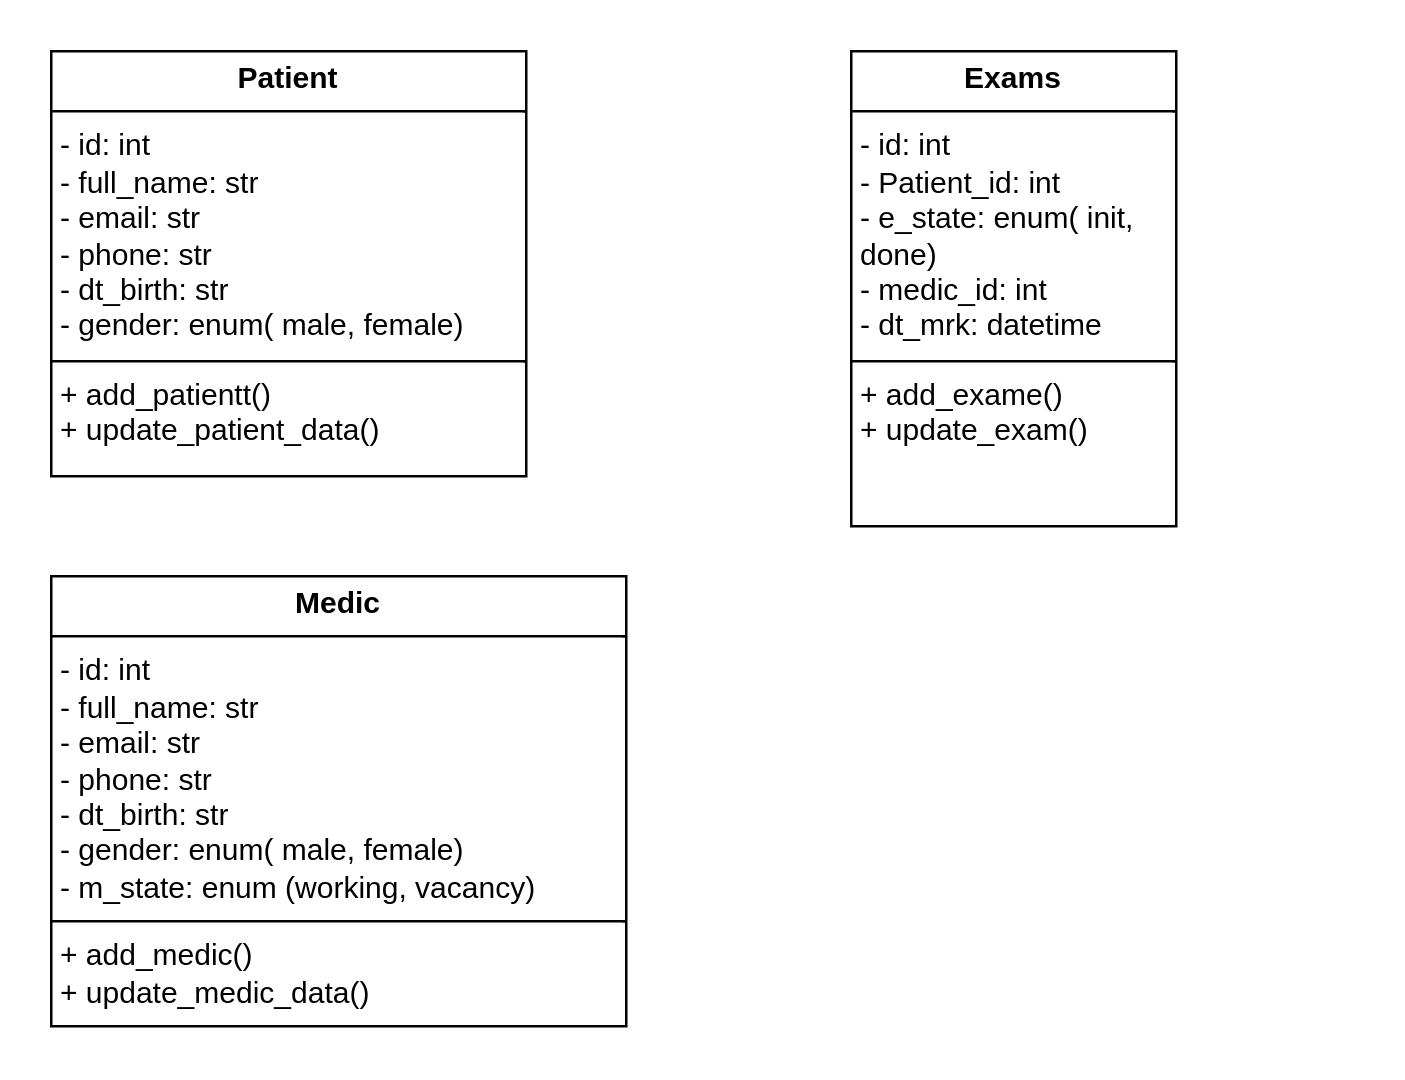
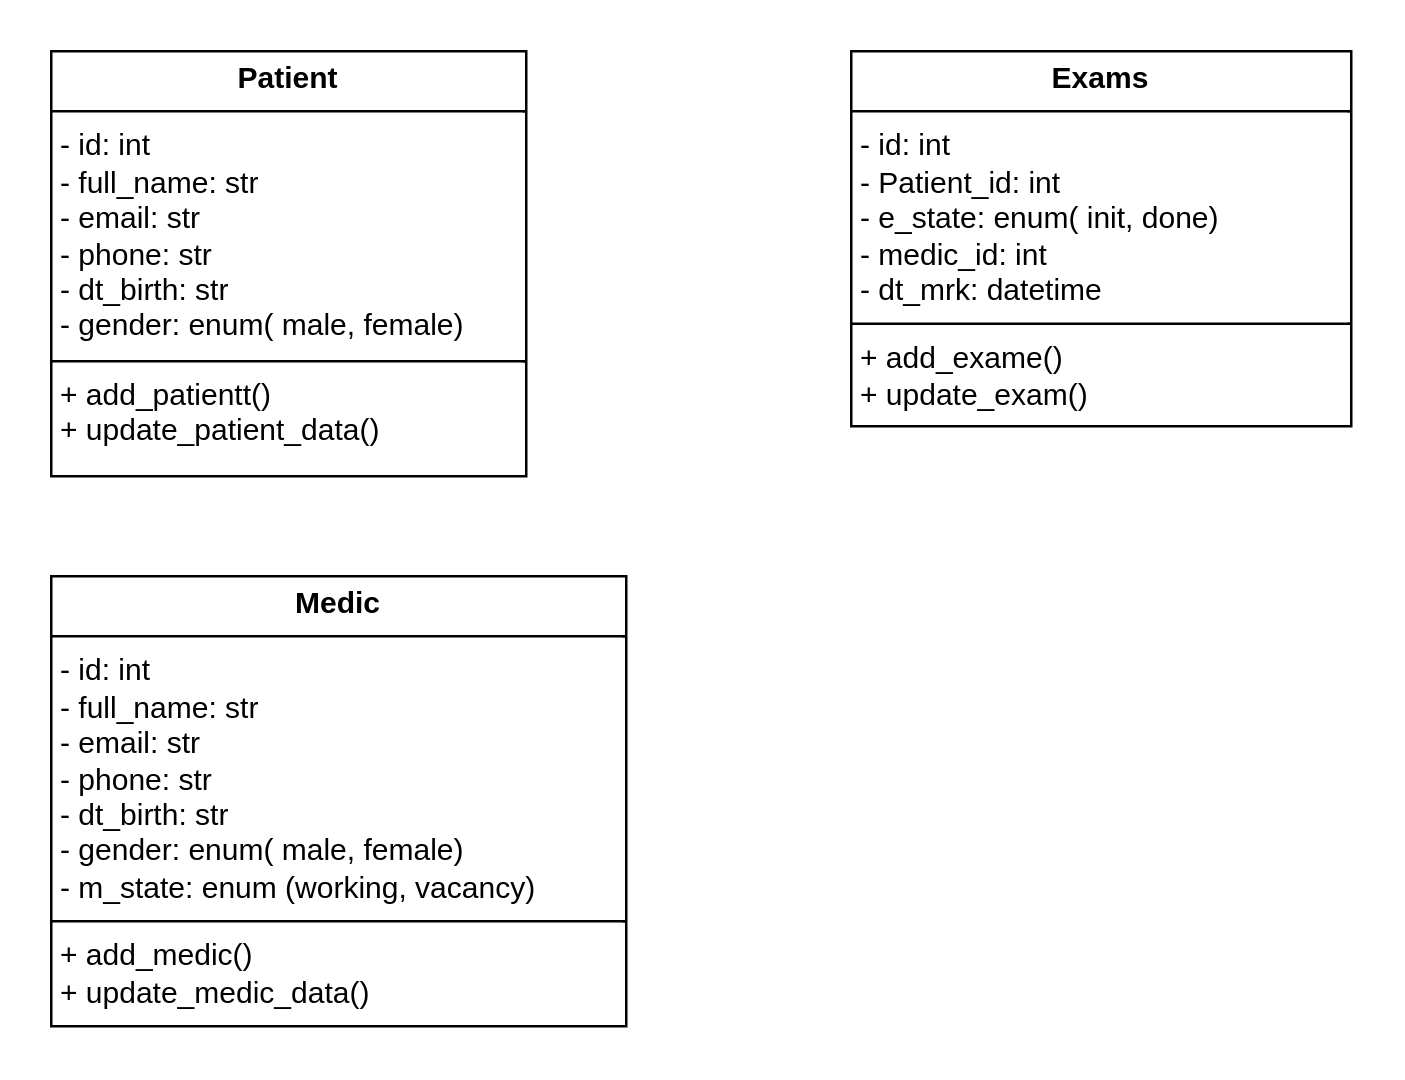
node "Exams - id: int - Patient_id: int - e_state: enum( init, done) - medic_id: int - dt_mrk: datetime + add_exame() + update_exam()": size 325x475 -> 500x375
